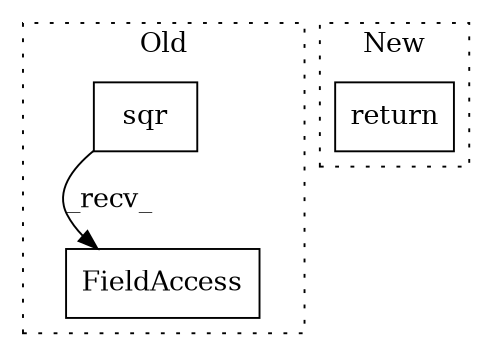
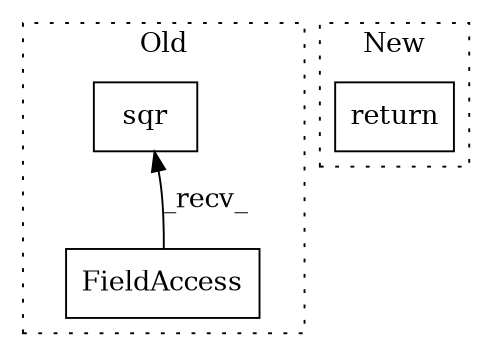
edge "sqr" -> "FieldAccess": reversed
